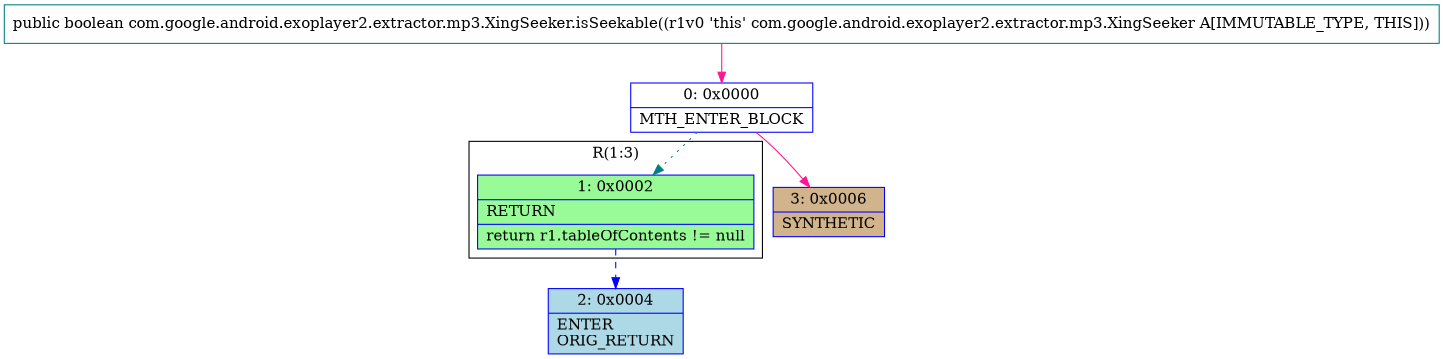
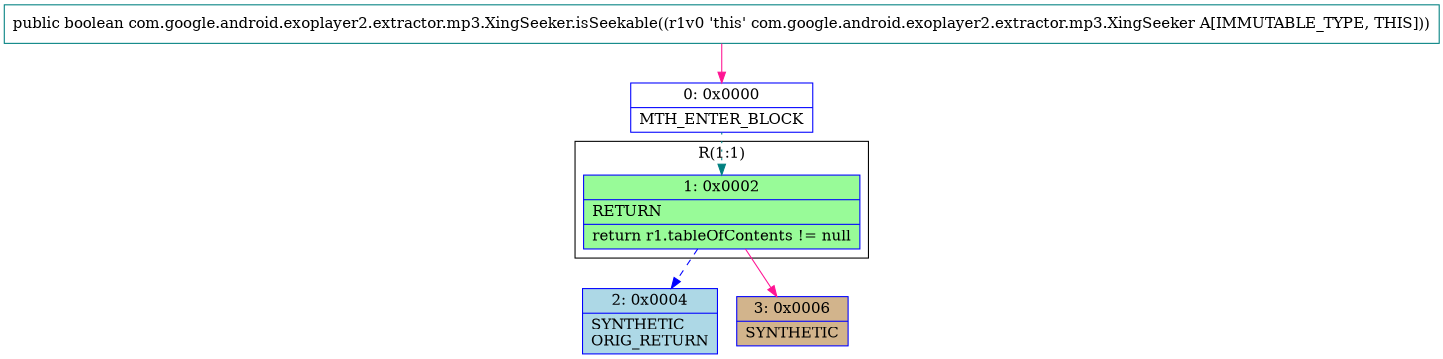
cluster "R(1:3)": label "R(1:3)" -> "R(1:1)"
edge "0: 0x0000" -> "3: 0x0006": now "1: 0x0002" -> "3: 0x0006"
node "2: 0x0004": text "ENTER" -> "SYNTHETIC"
